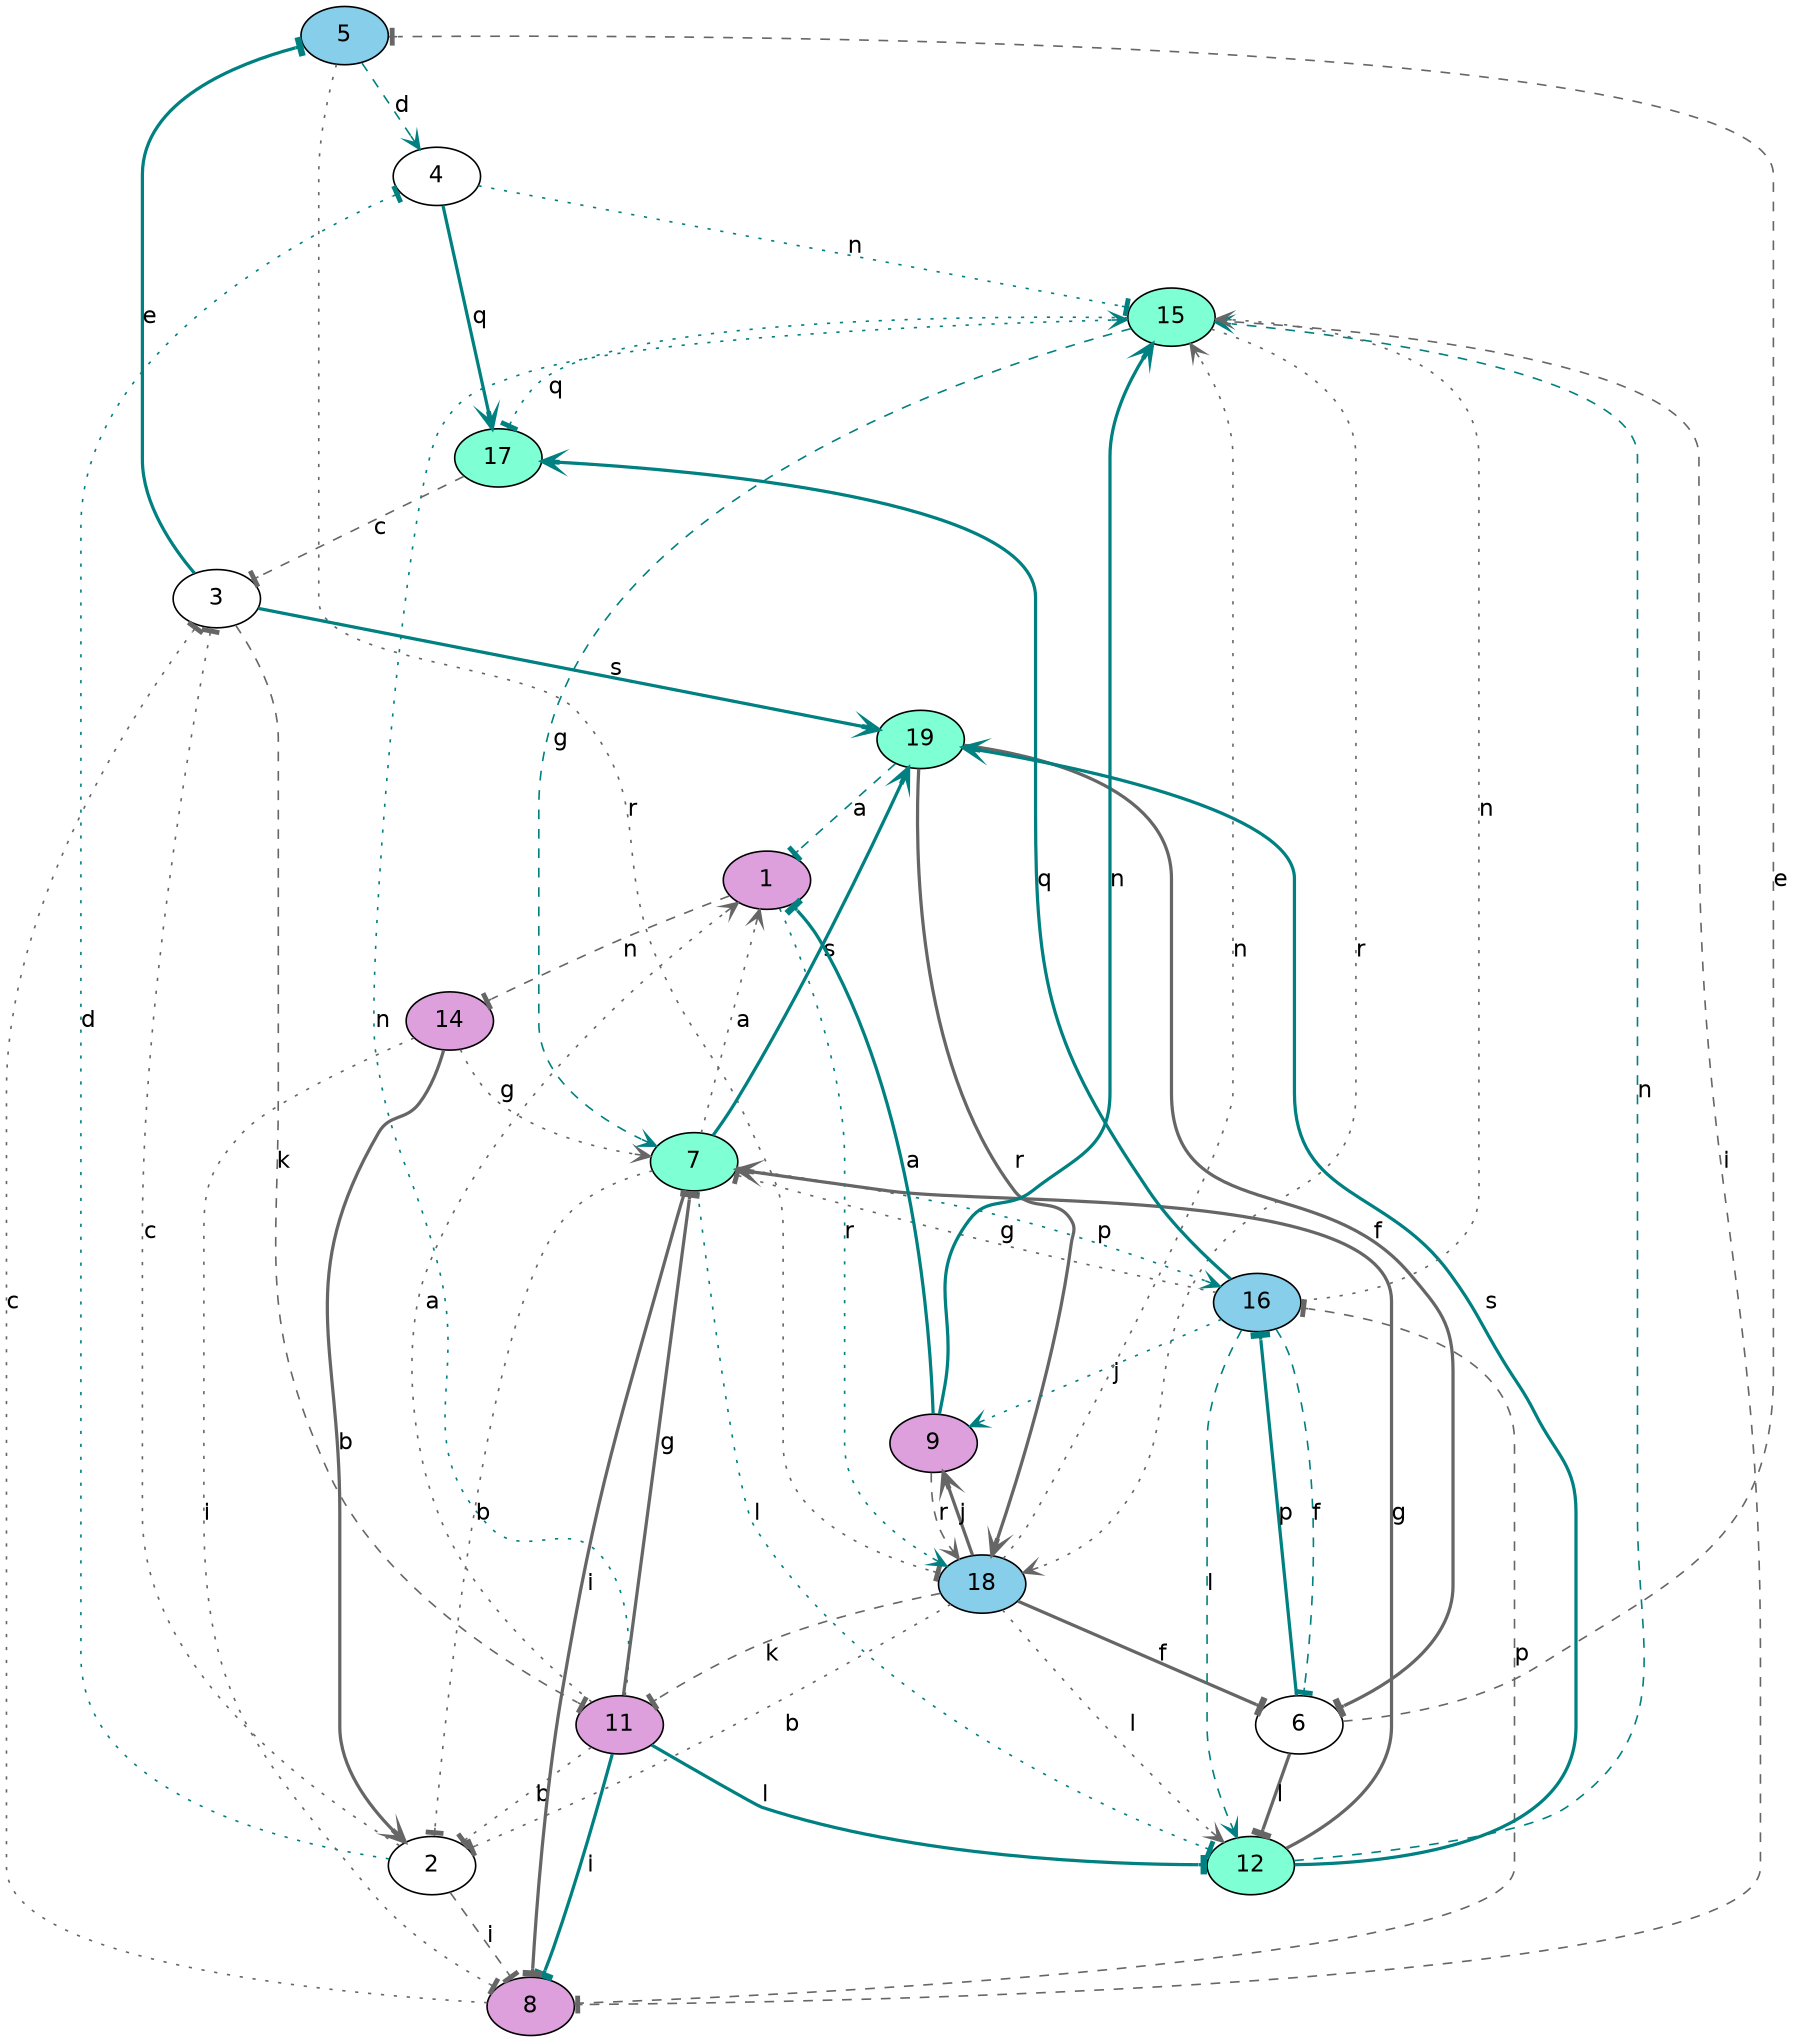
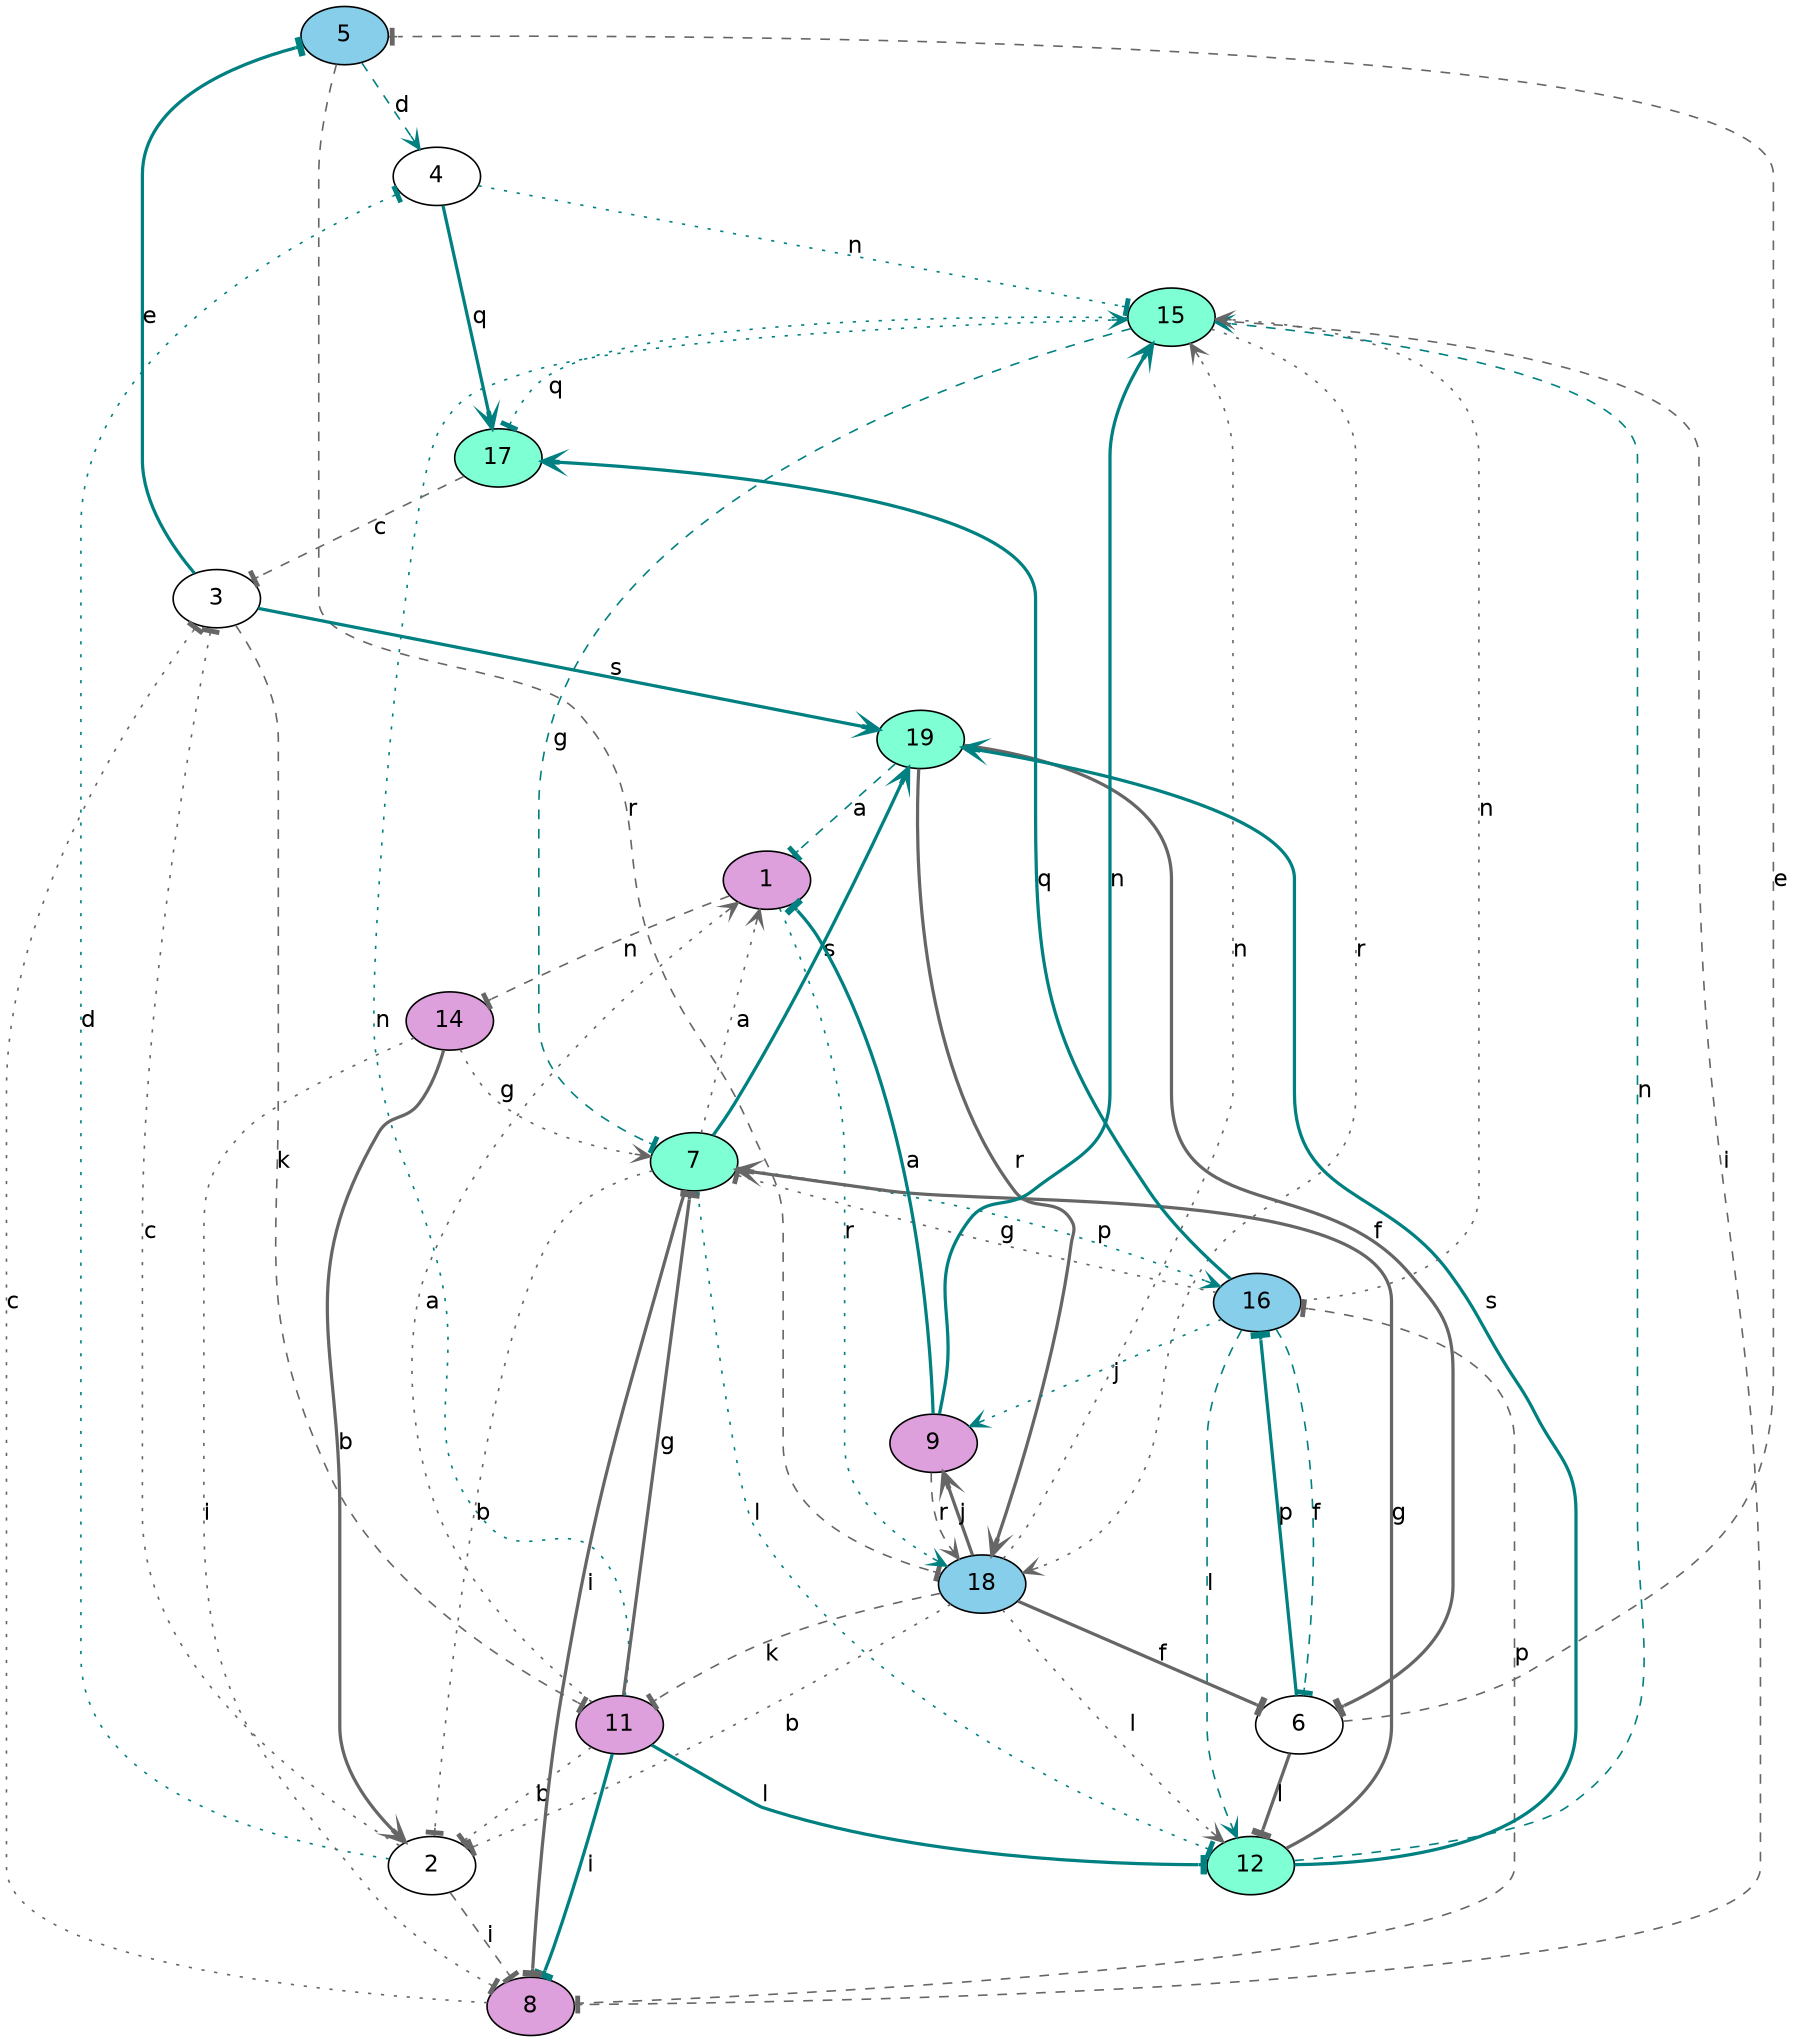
edge "15" -> "7": arrowhead vee -> tee
edge "5" -> "18": style dotted -> dashed
